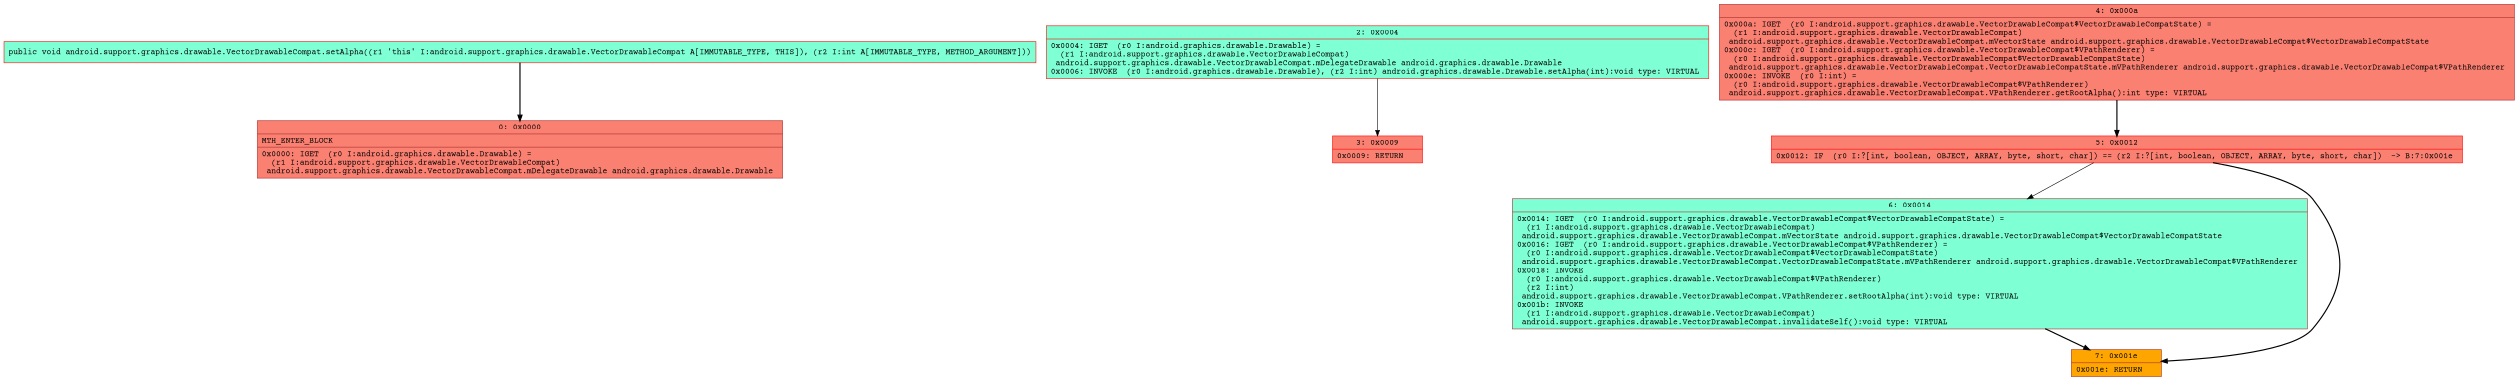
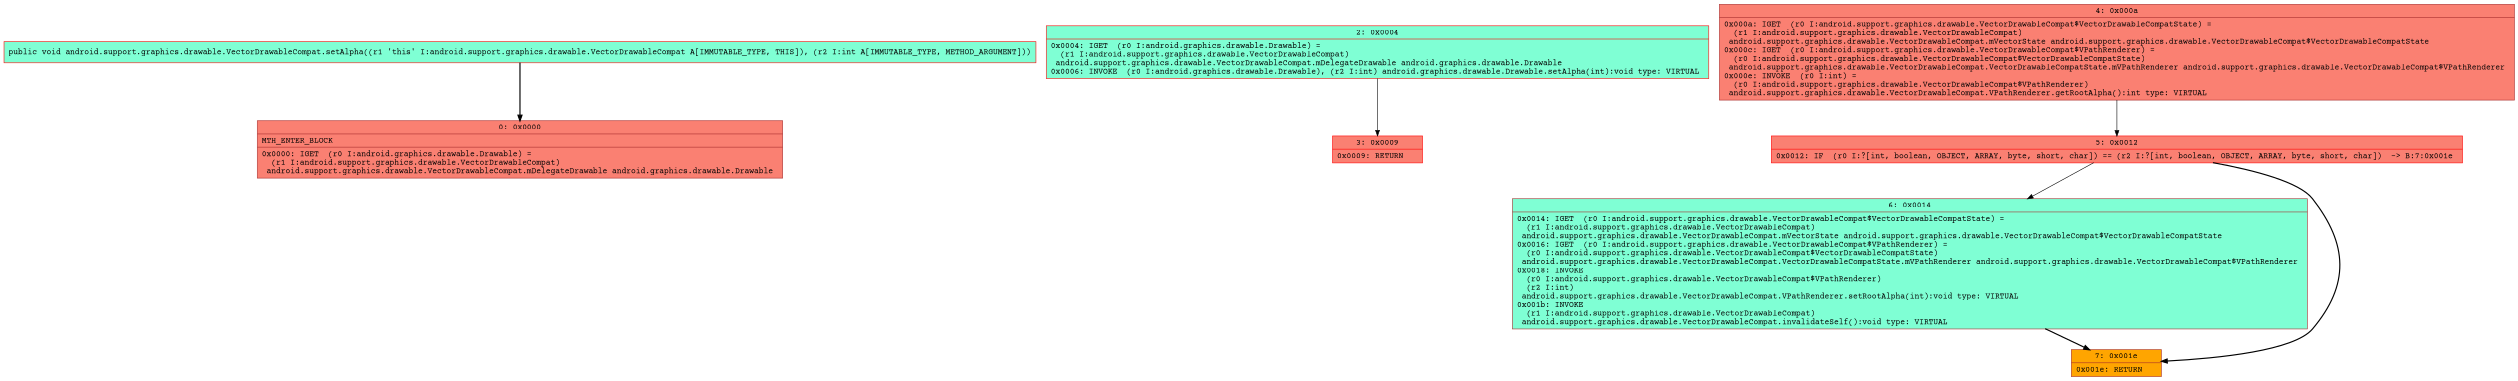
edge "4: 0x000a" -> "5: 0x0012": style bold -> solid
